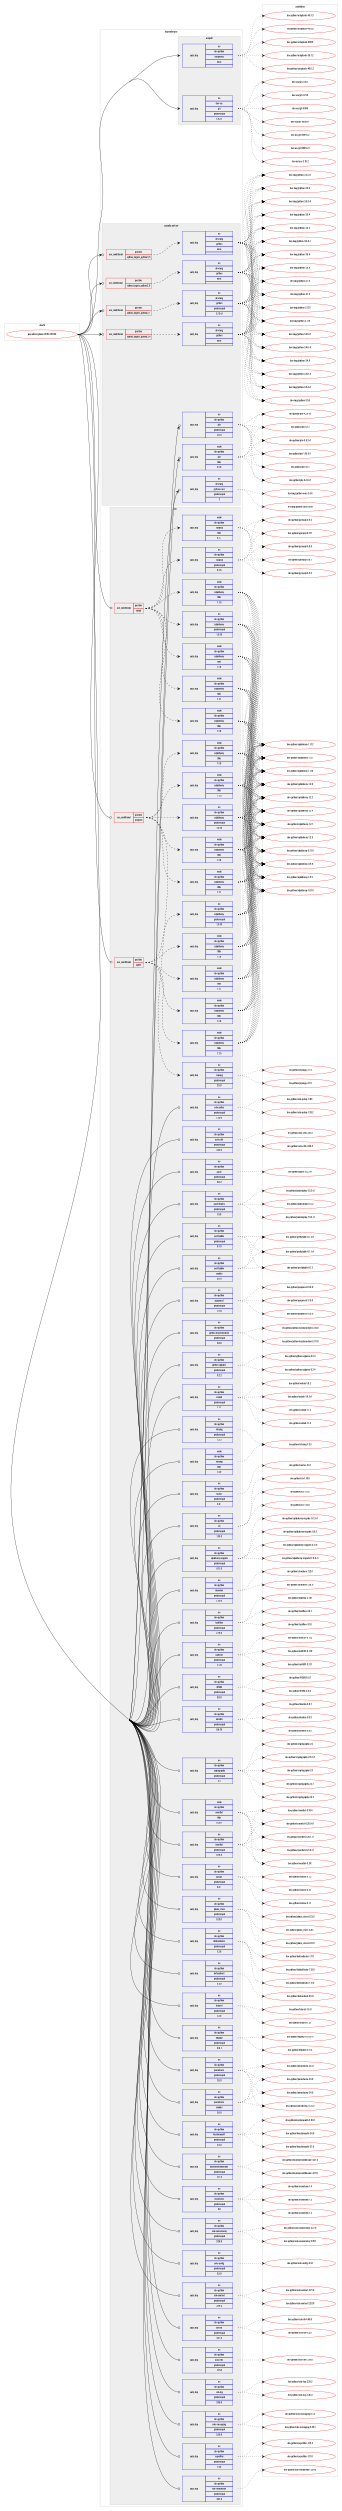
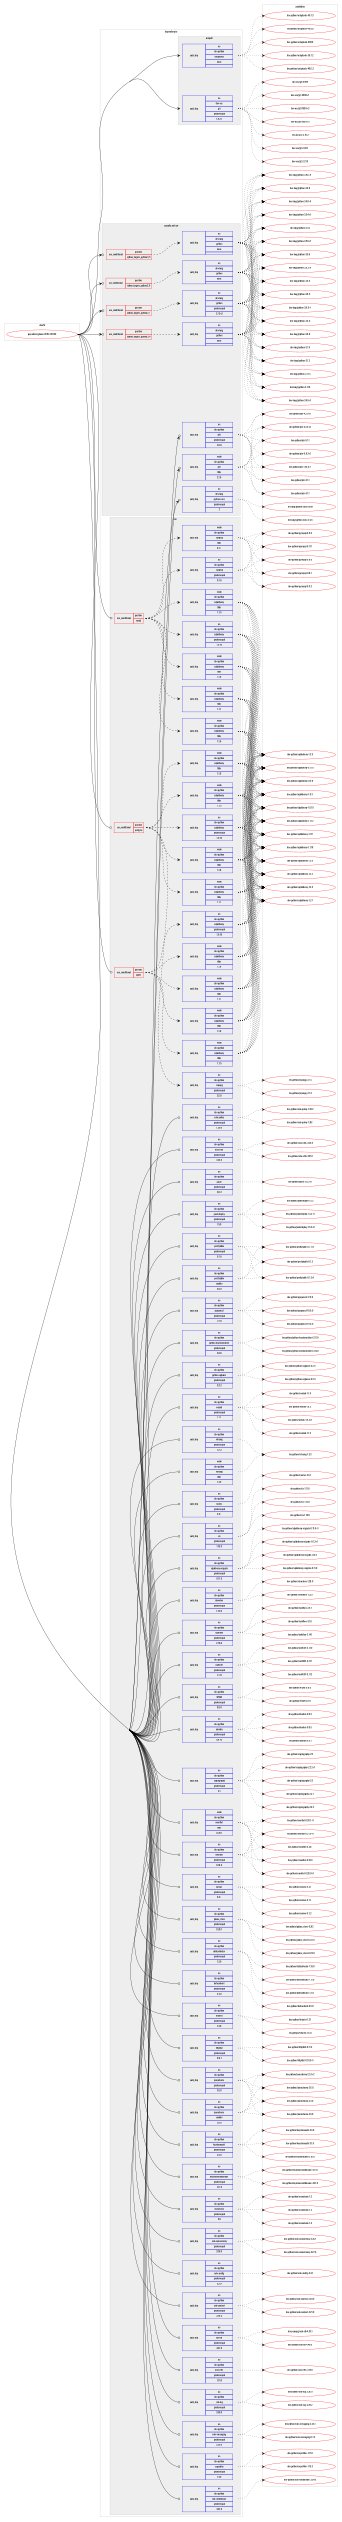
node "dev-python/pbr-3.1.1": added
node "dev-python/oslo-db-4.33.1": label "dev-python/oslo-db-4.33.1" -> "dev-psycopg/oslo-db-4.33.1"
